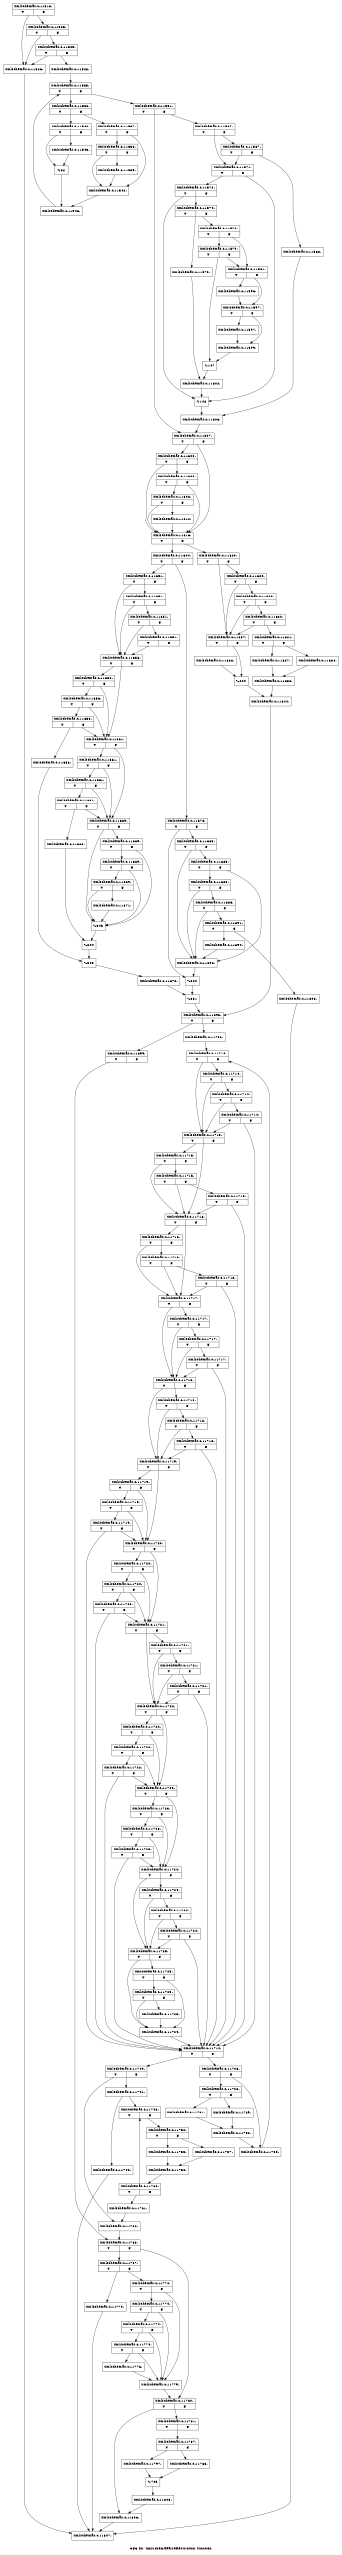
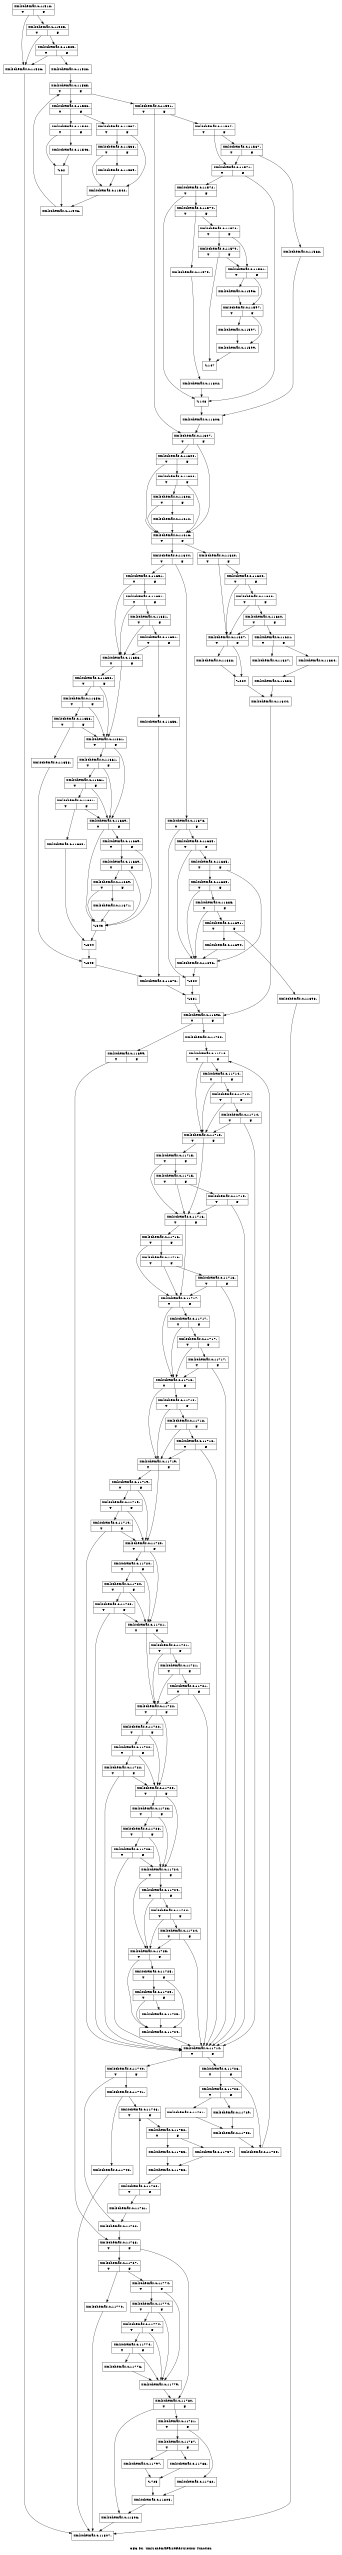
edge "%147" -> "xmlschemas.c:11602:": removed
edge "xmlschemas.c:11637:" -> "xmlschemas.c:11638:": added
edge "xmlschemas.c:11627:" -> "xmlschemas.c:11636:": removed
node "xmlschemas.c:11653:": added
node "xmlschemas.c:11782:": added
